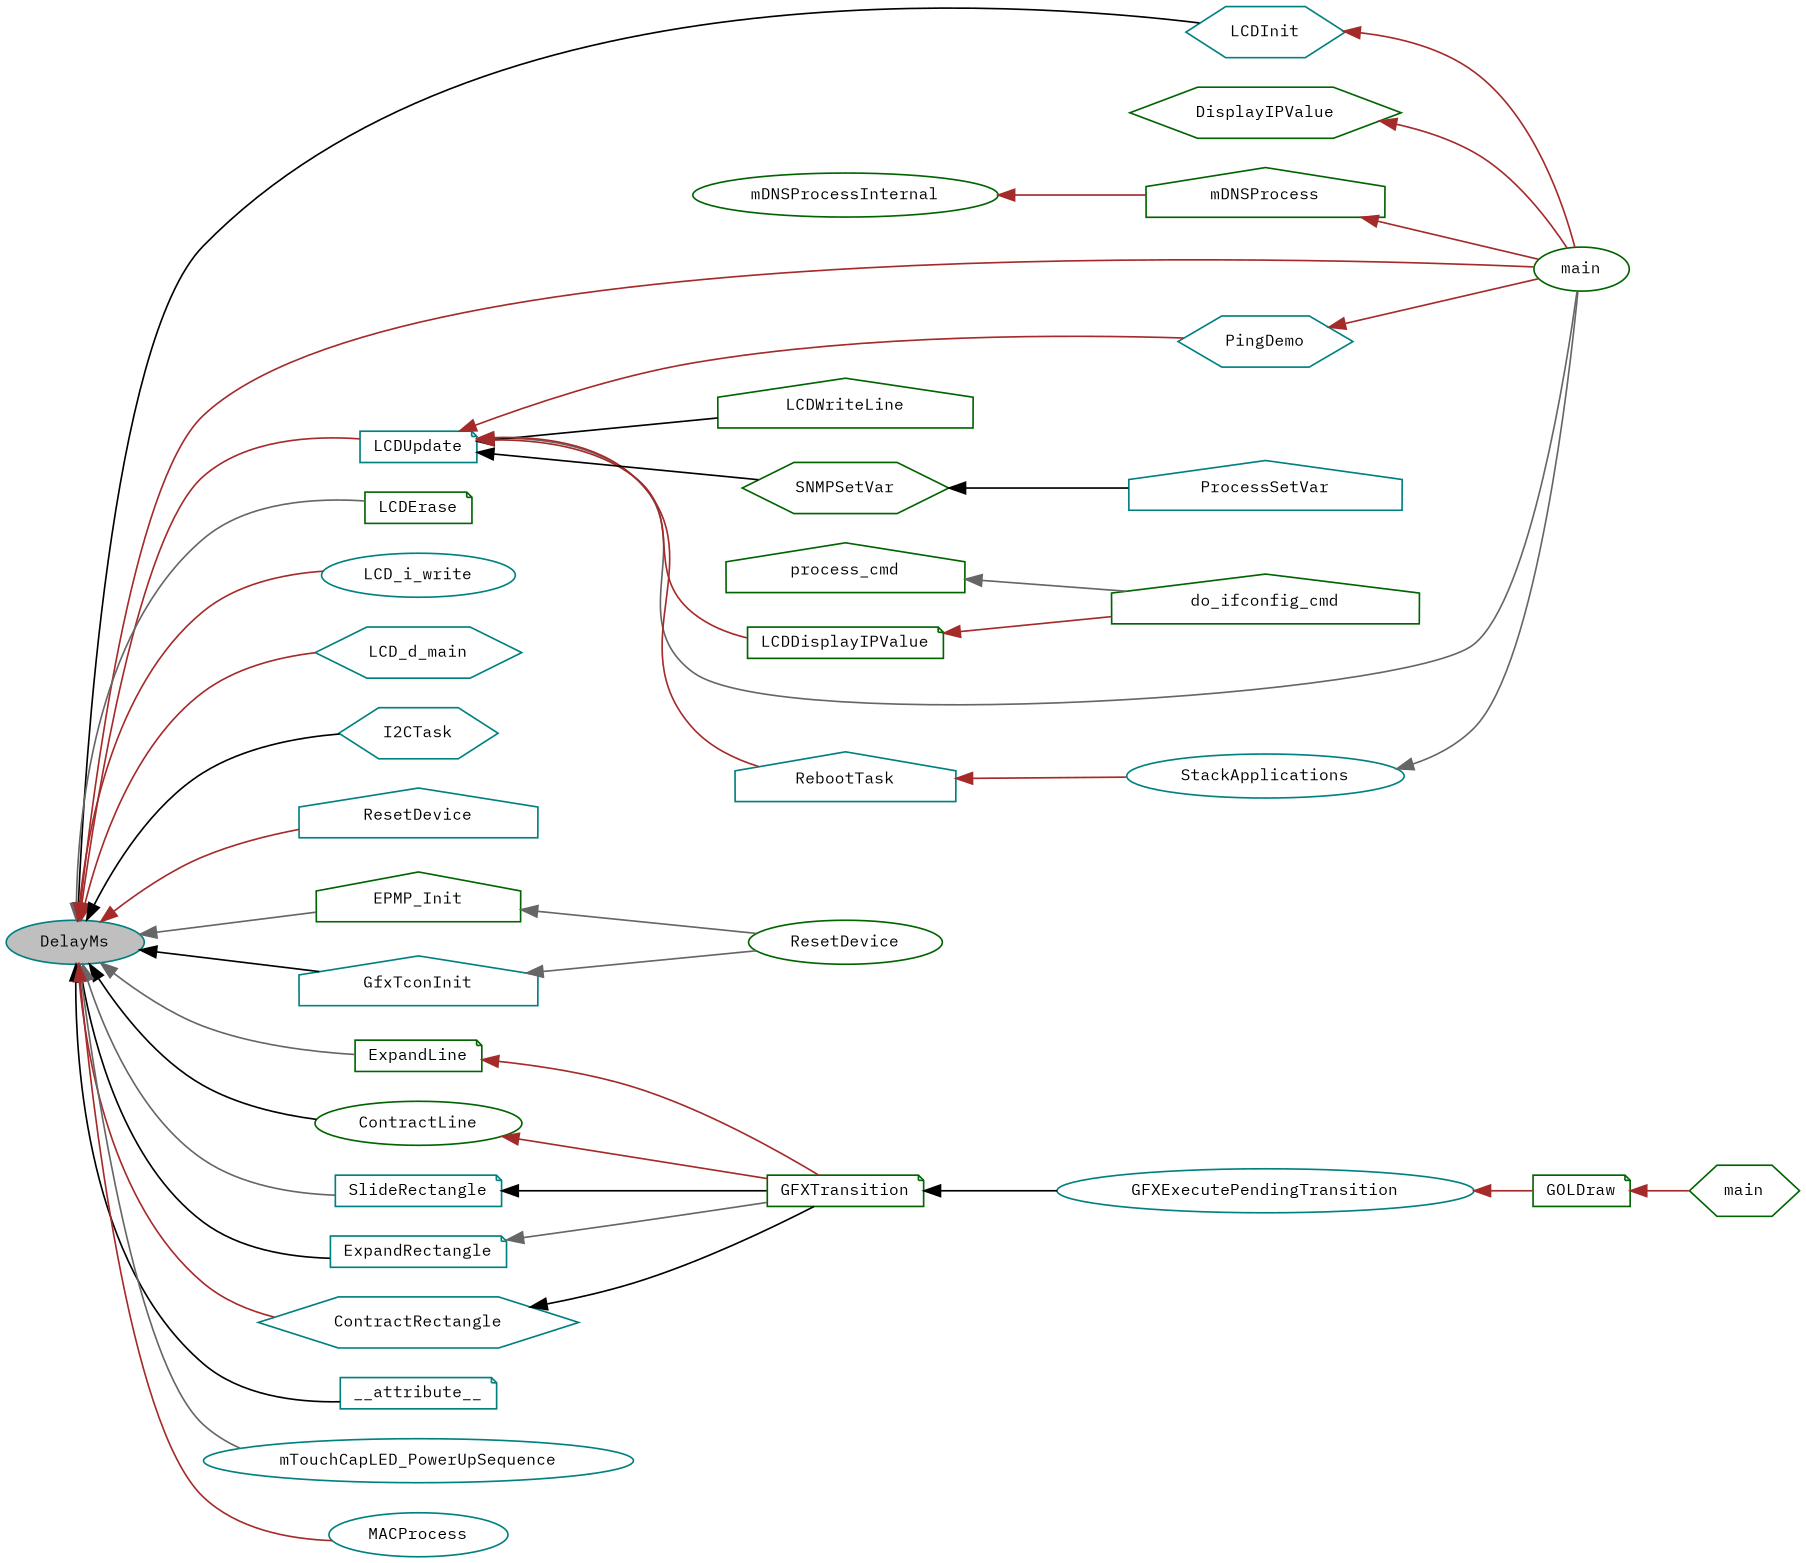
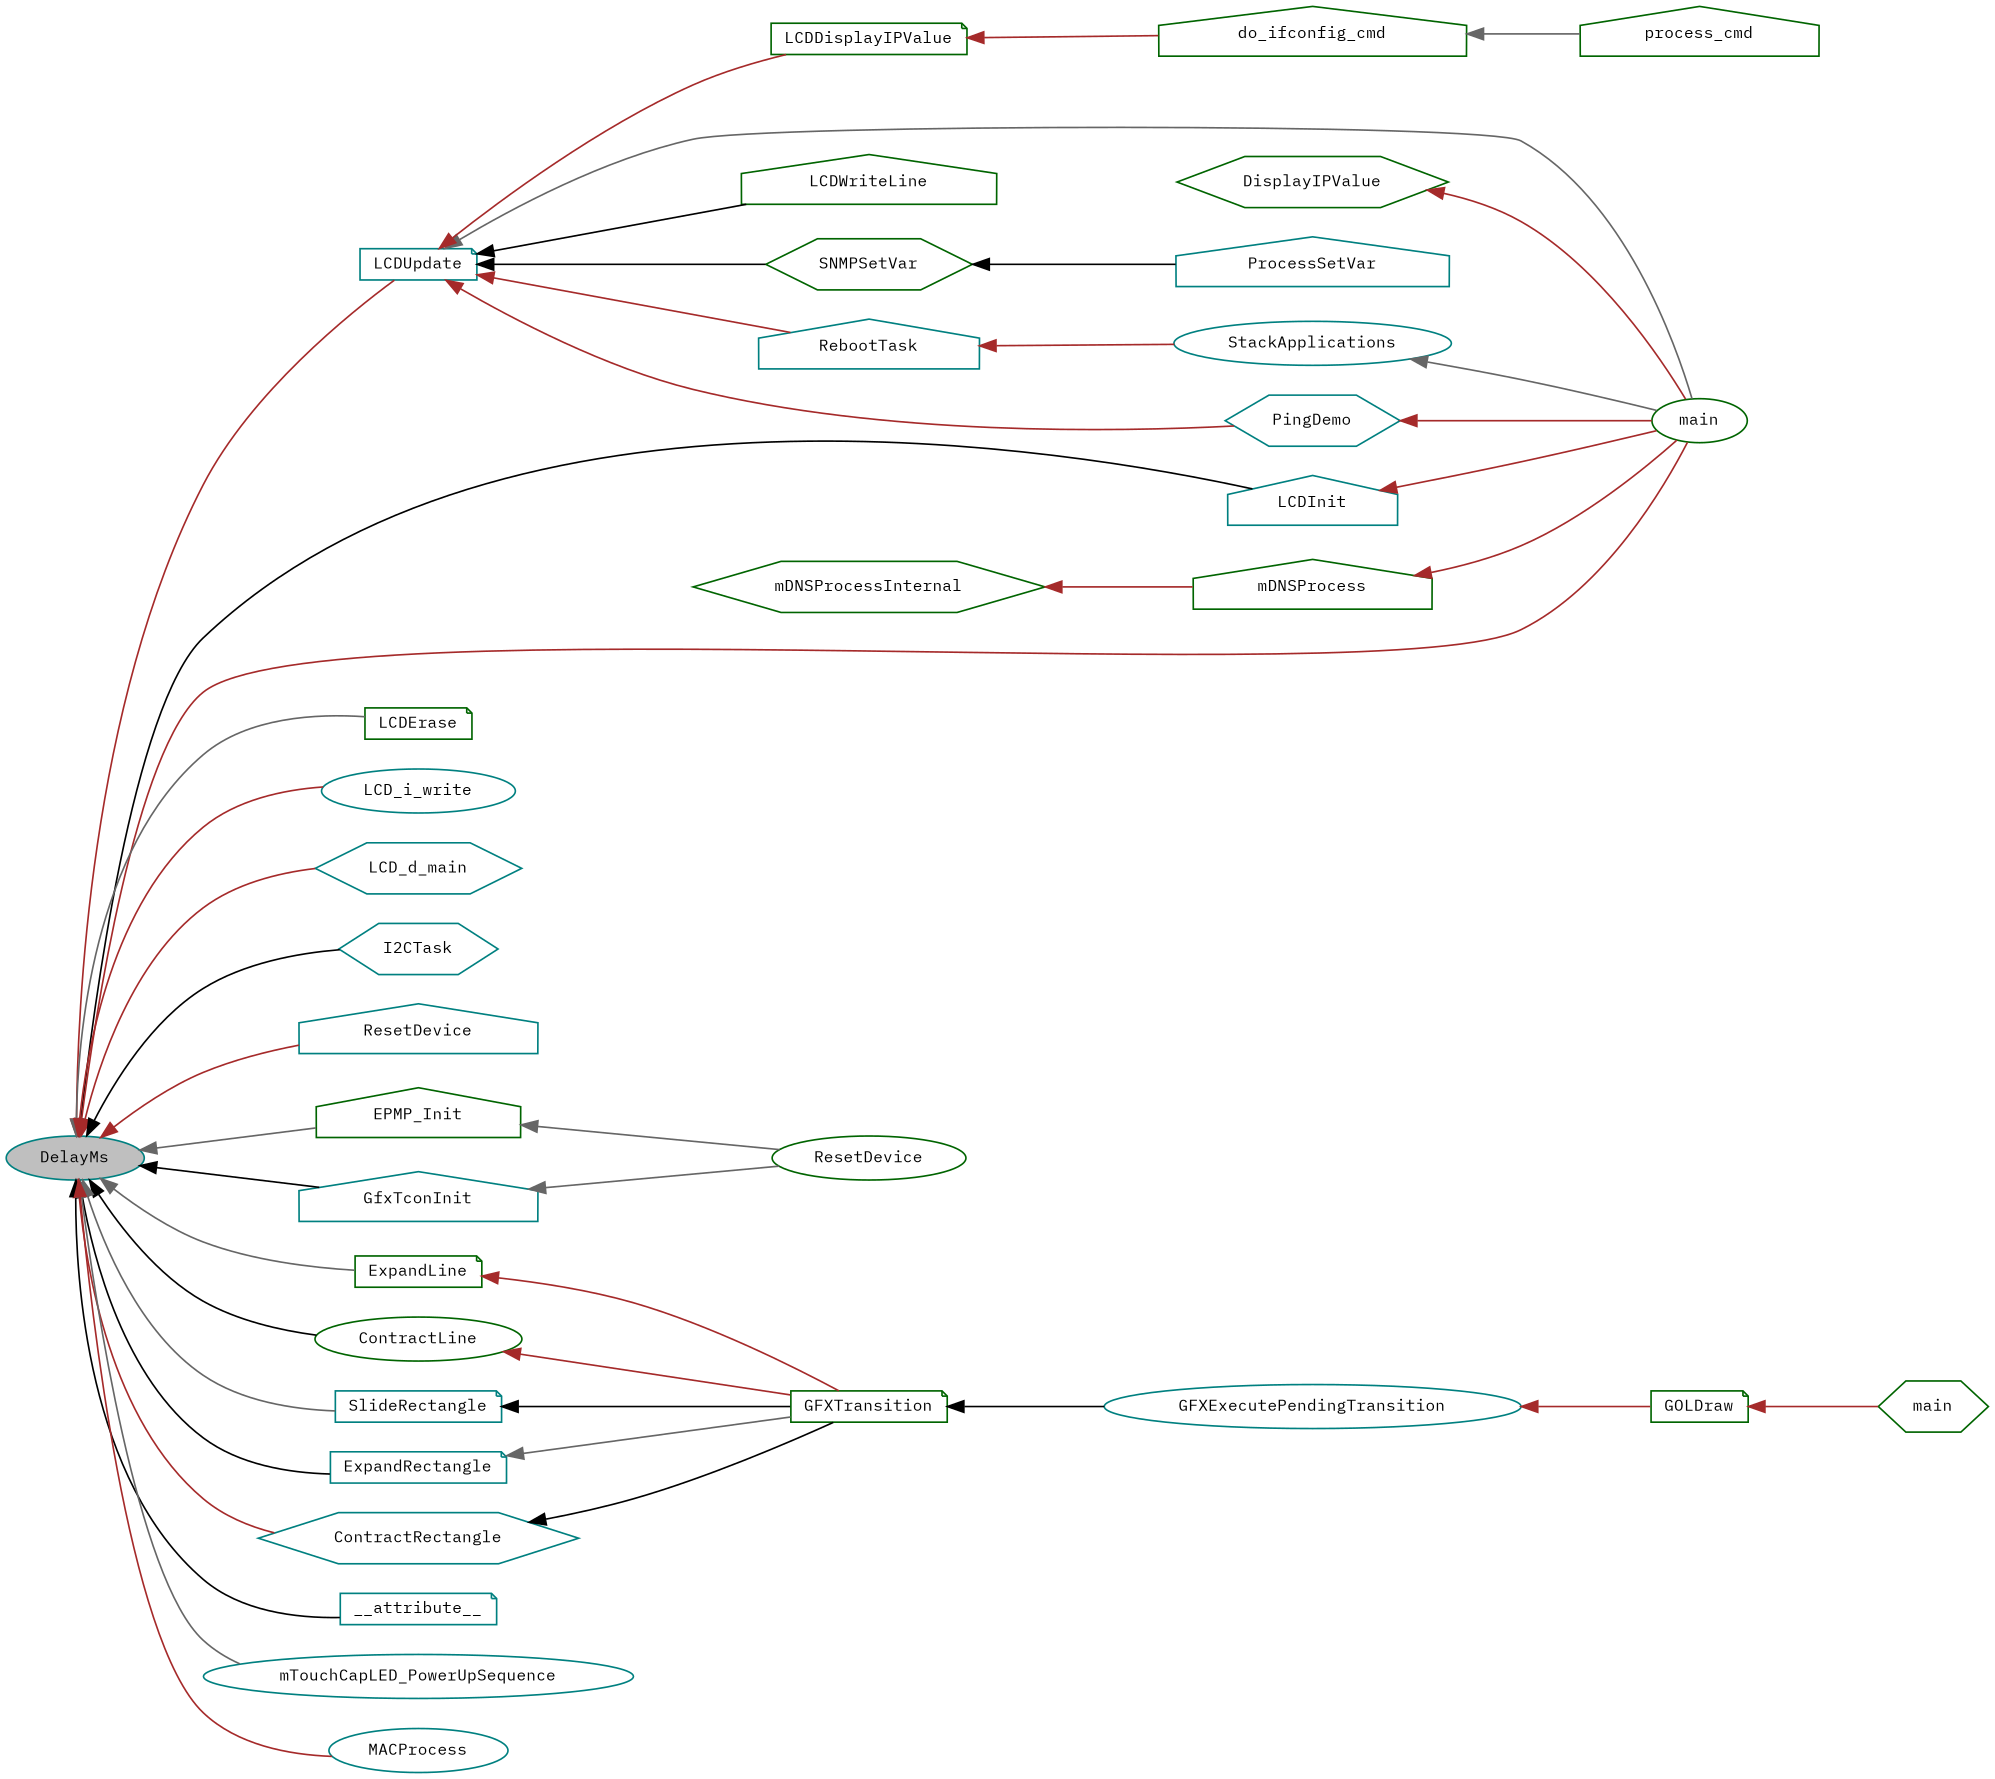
node "LCDInit": shape hexagon -> house
node "mDNSProcessInternal": shape ellipse -> hexagon
edge "do_ifconfig_cmd" -> "process_cmd": reversed
